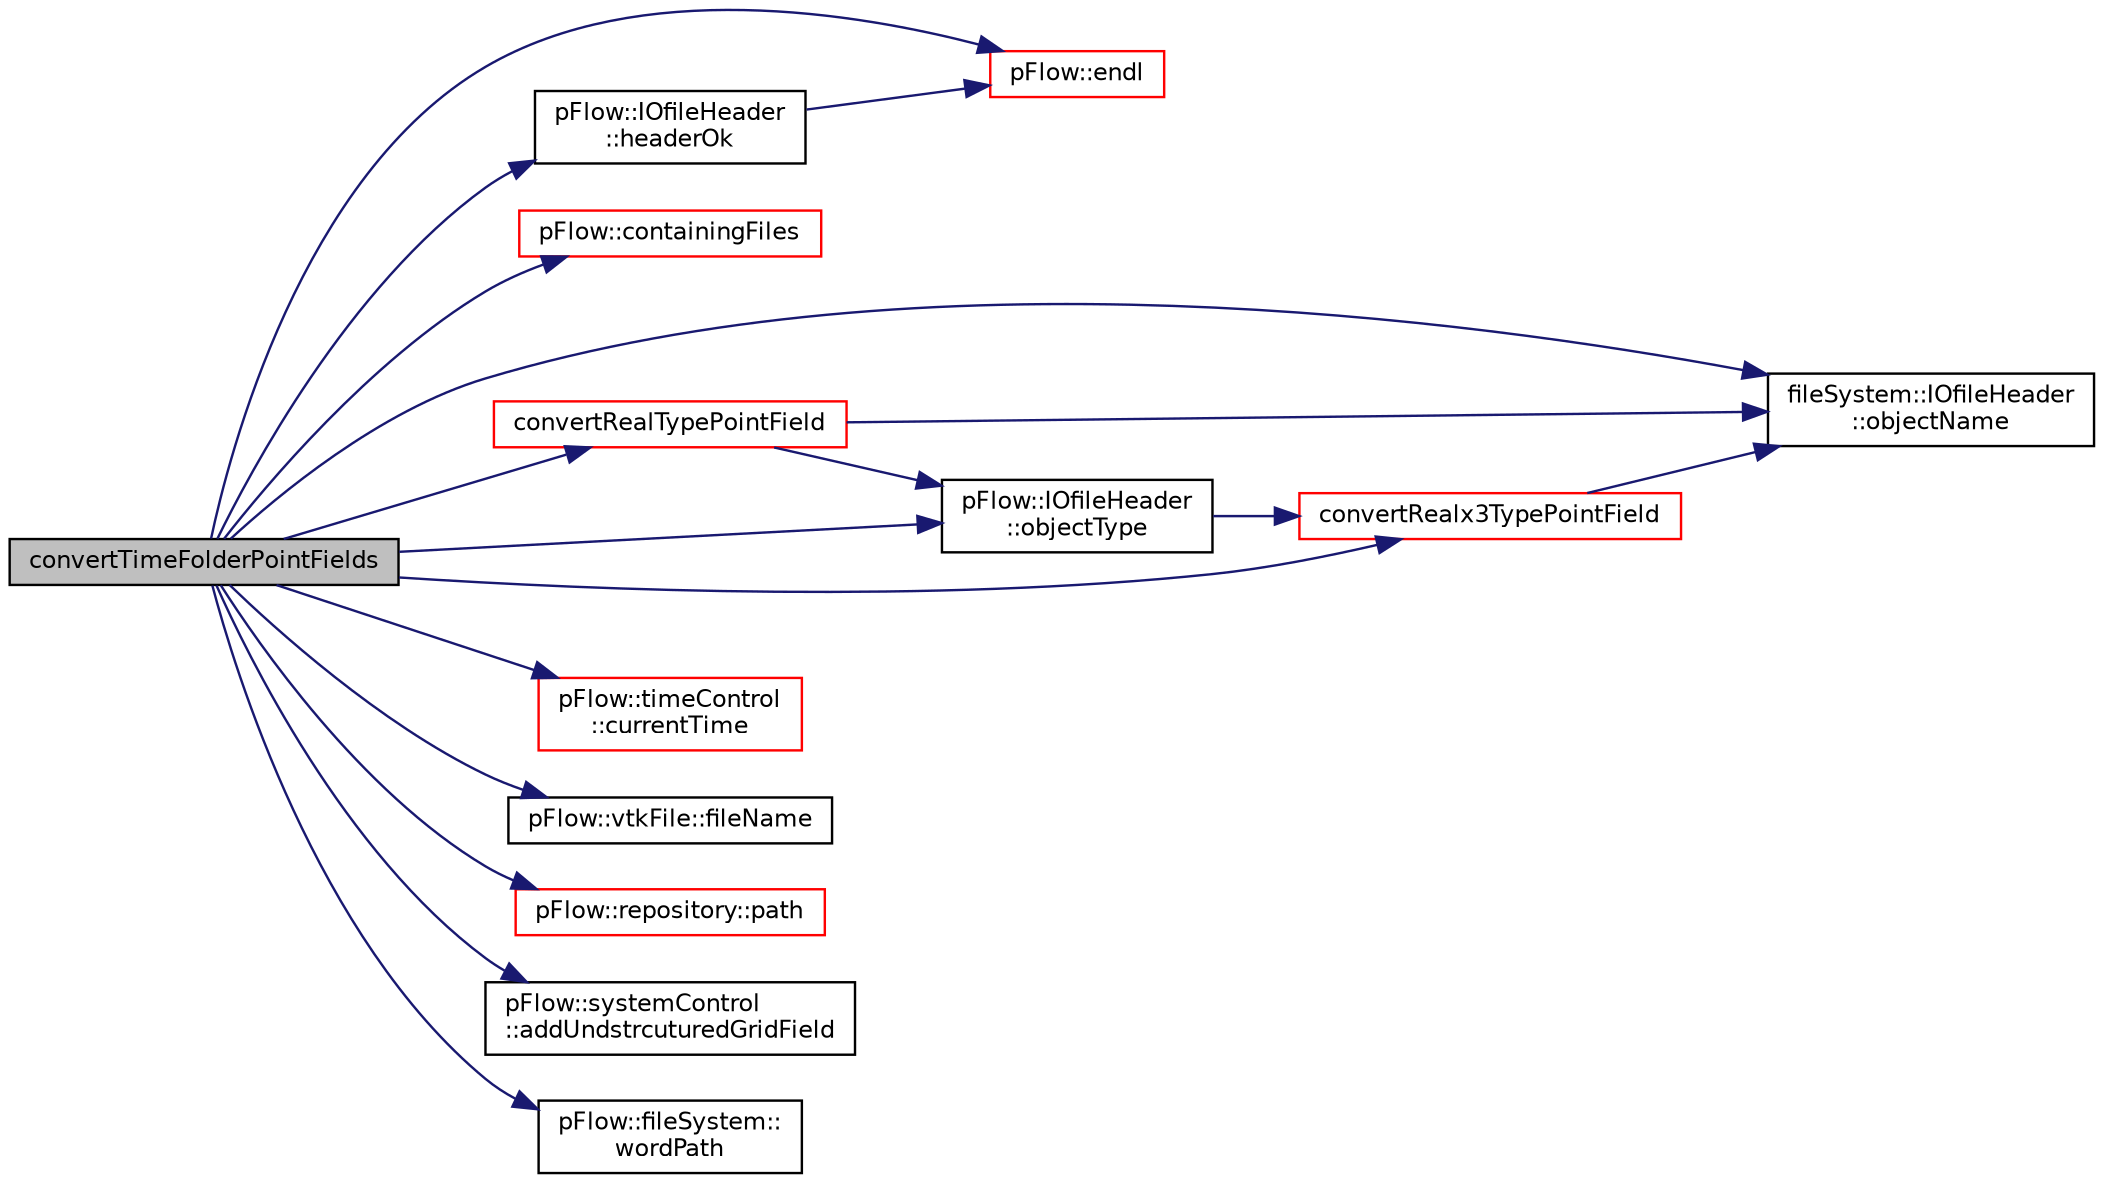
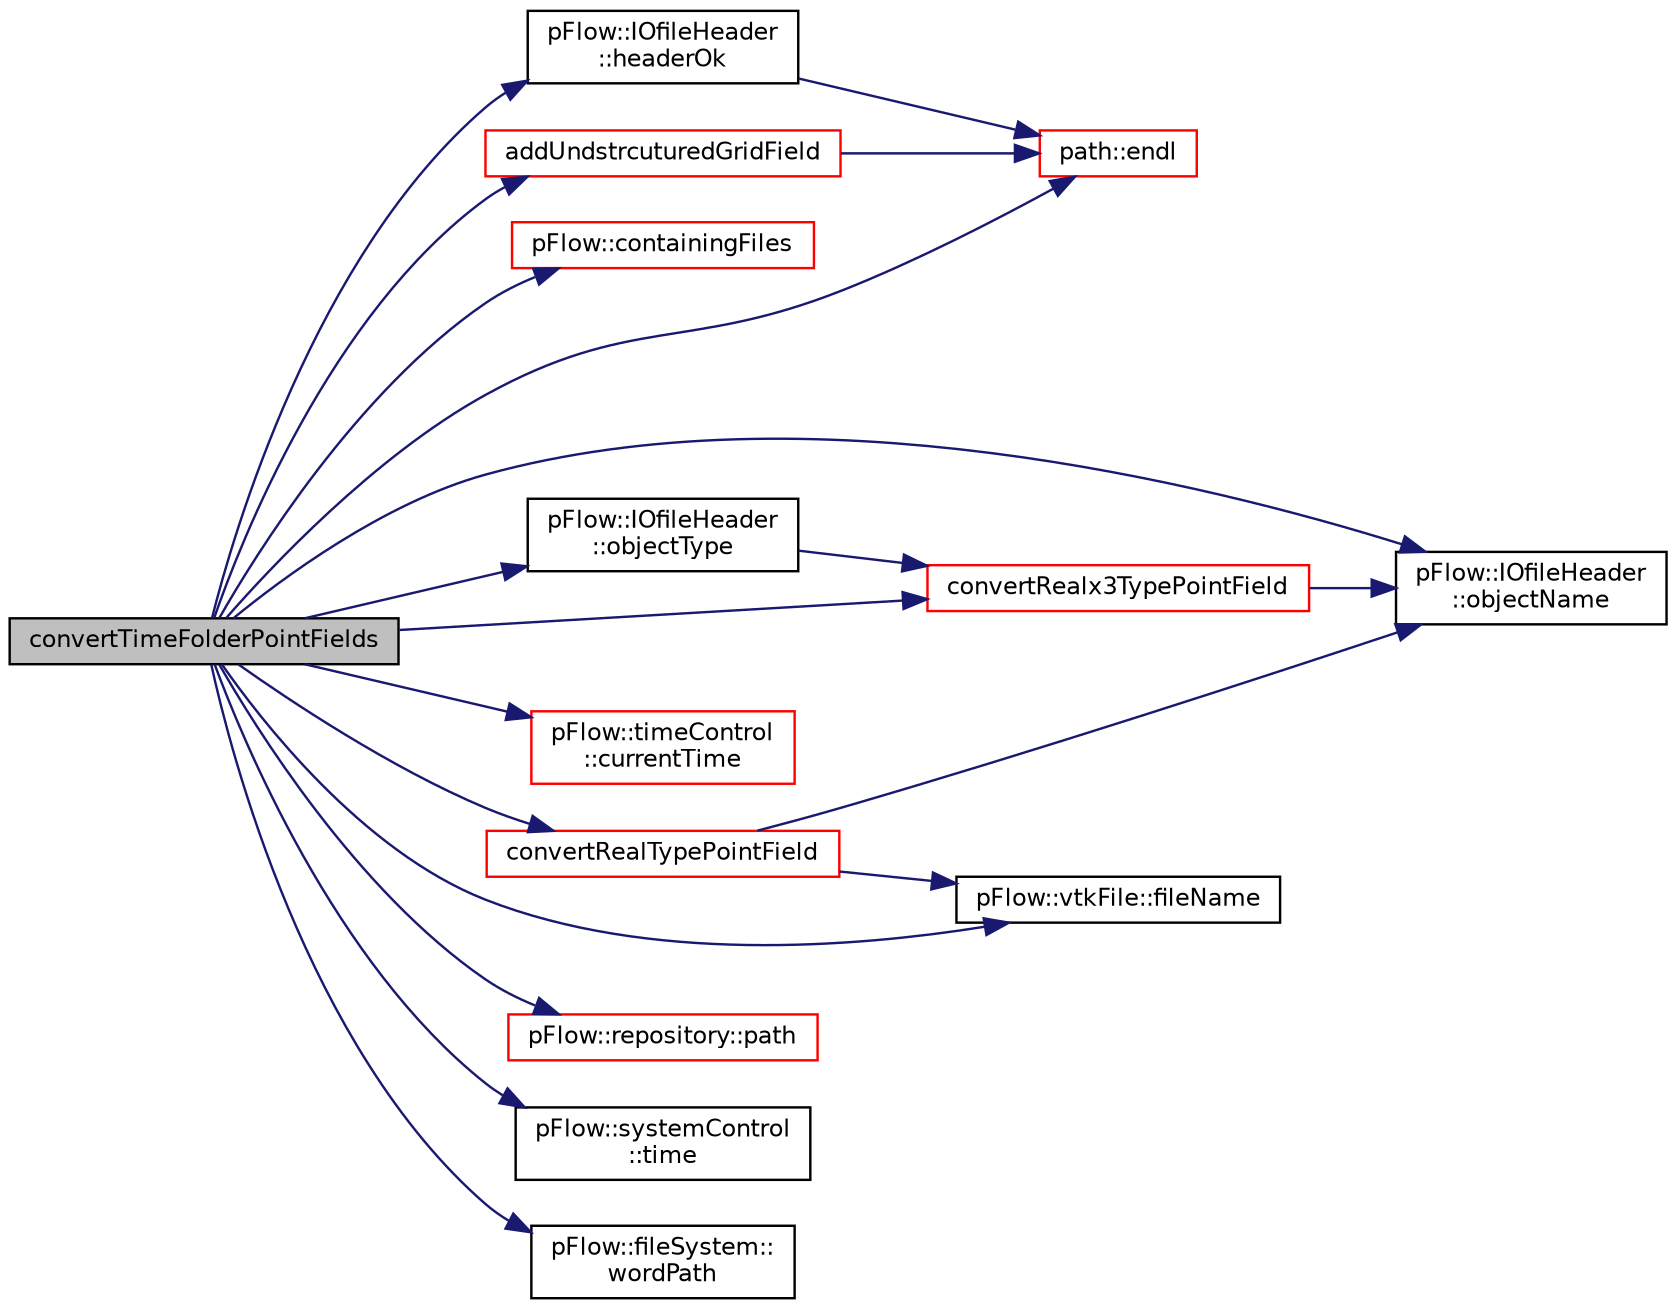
node "pFlow::endl": label "pFlow::endl" -> "path::endl"
node "addUndstrcuturedGridField": added
node "fileSystem::IOfileHeader ::objectName": label "fileSystem::IOfileHeader ::objectName" -> "pFlow::IOfileHeader ::objectName"
edge "convertRealTypePointField" -> "pFlow::IOfileHeader ::objectType": now "convertRealTypePointField" -> "pFlow::vtkFile::fileName"
node "pFlow::systemControl ::addUndstrcuturedGridField": label "pFlow::systemControl ::addUndstrcuturedGridField" -> "pFlow::systemControl ::time"
